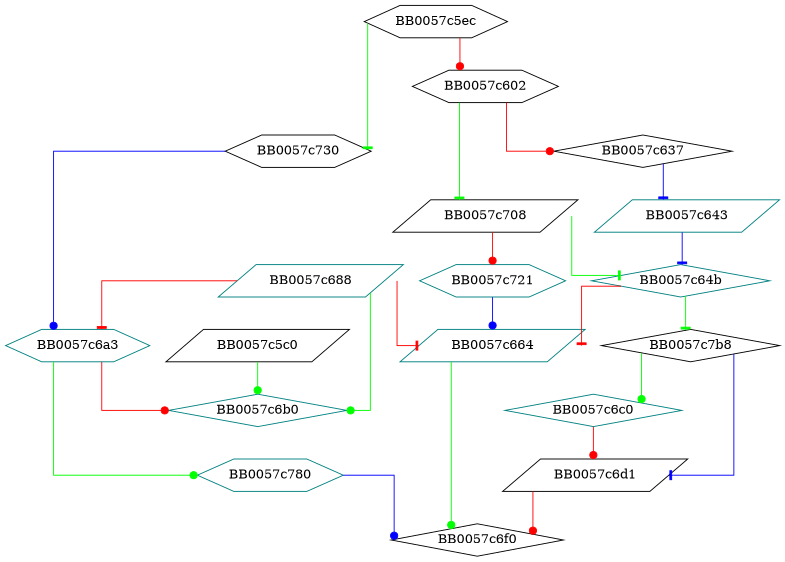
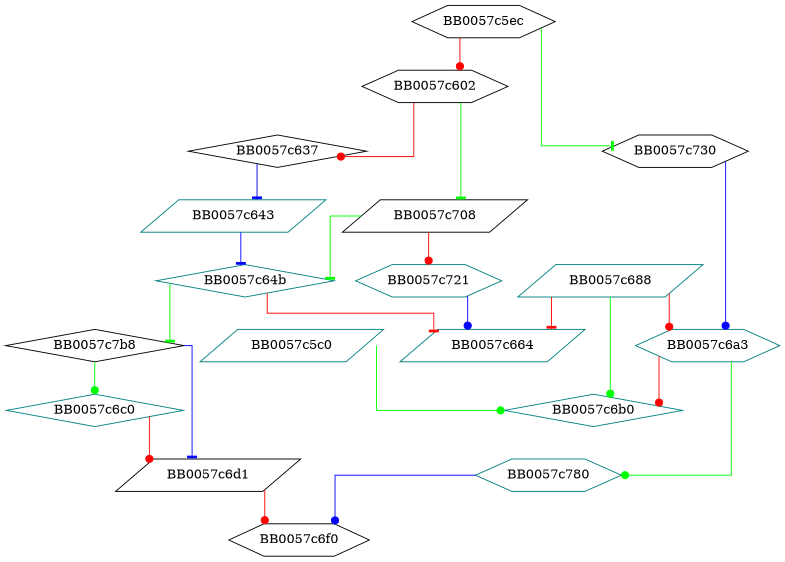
edge "BB0057c688" -> "BB0057c6a3": arrowhead tee -> dot
node "BB0057c5c0": color black -> teal
edge "BB0057c664" -> "BB0057c6f0": removed
node "BB0057c6f0": shape diamond -> hexagon
